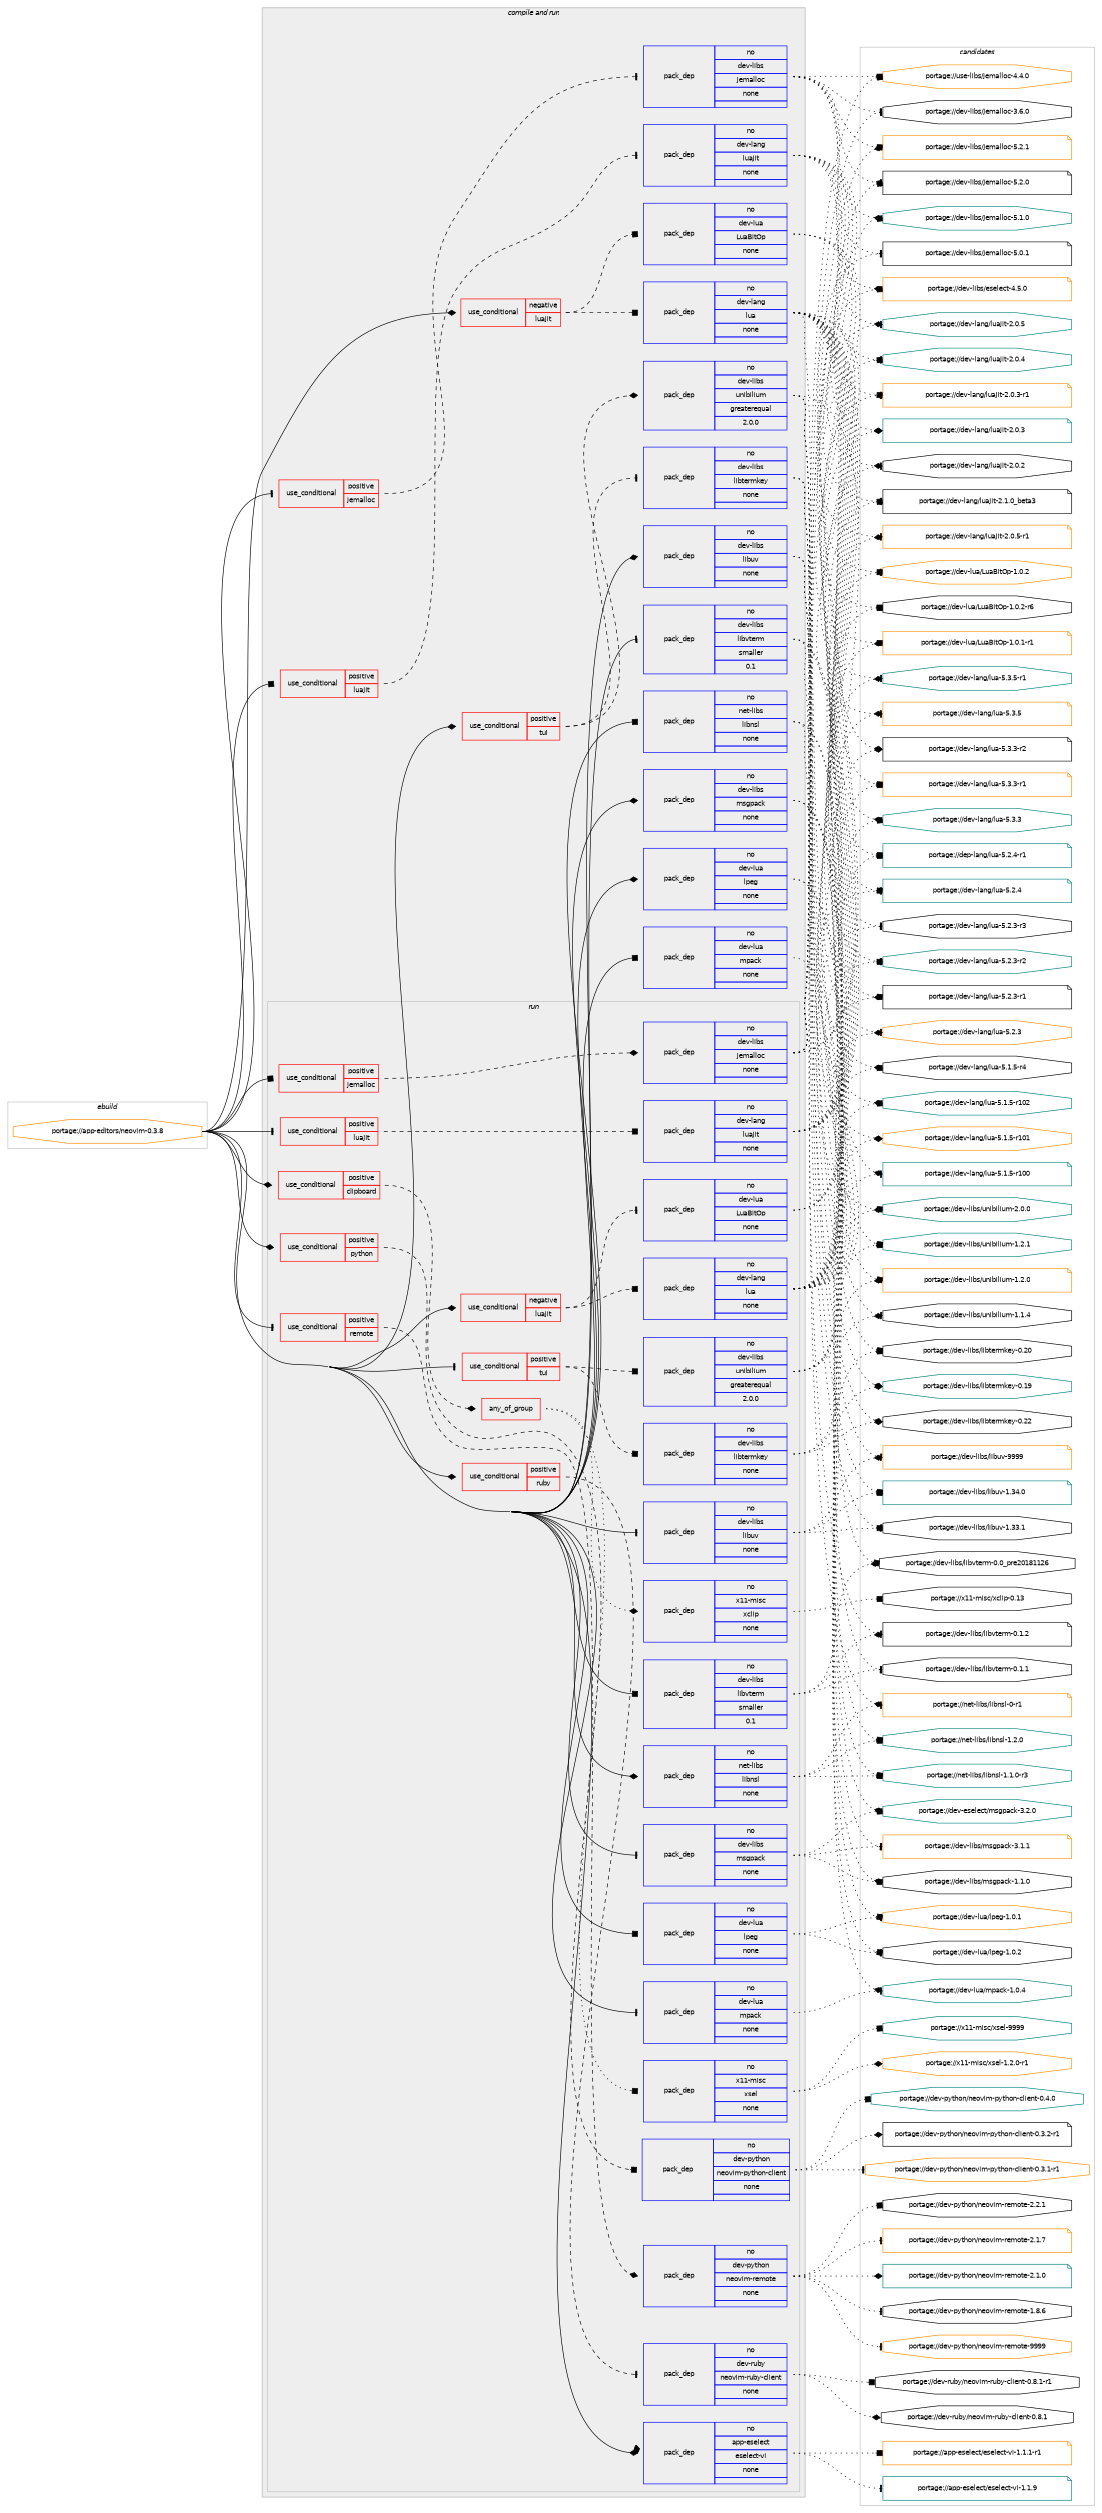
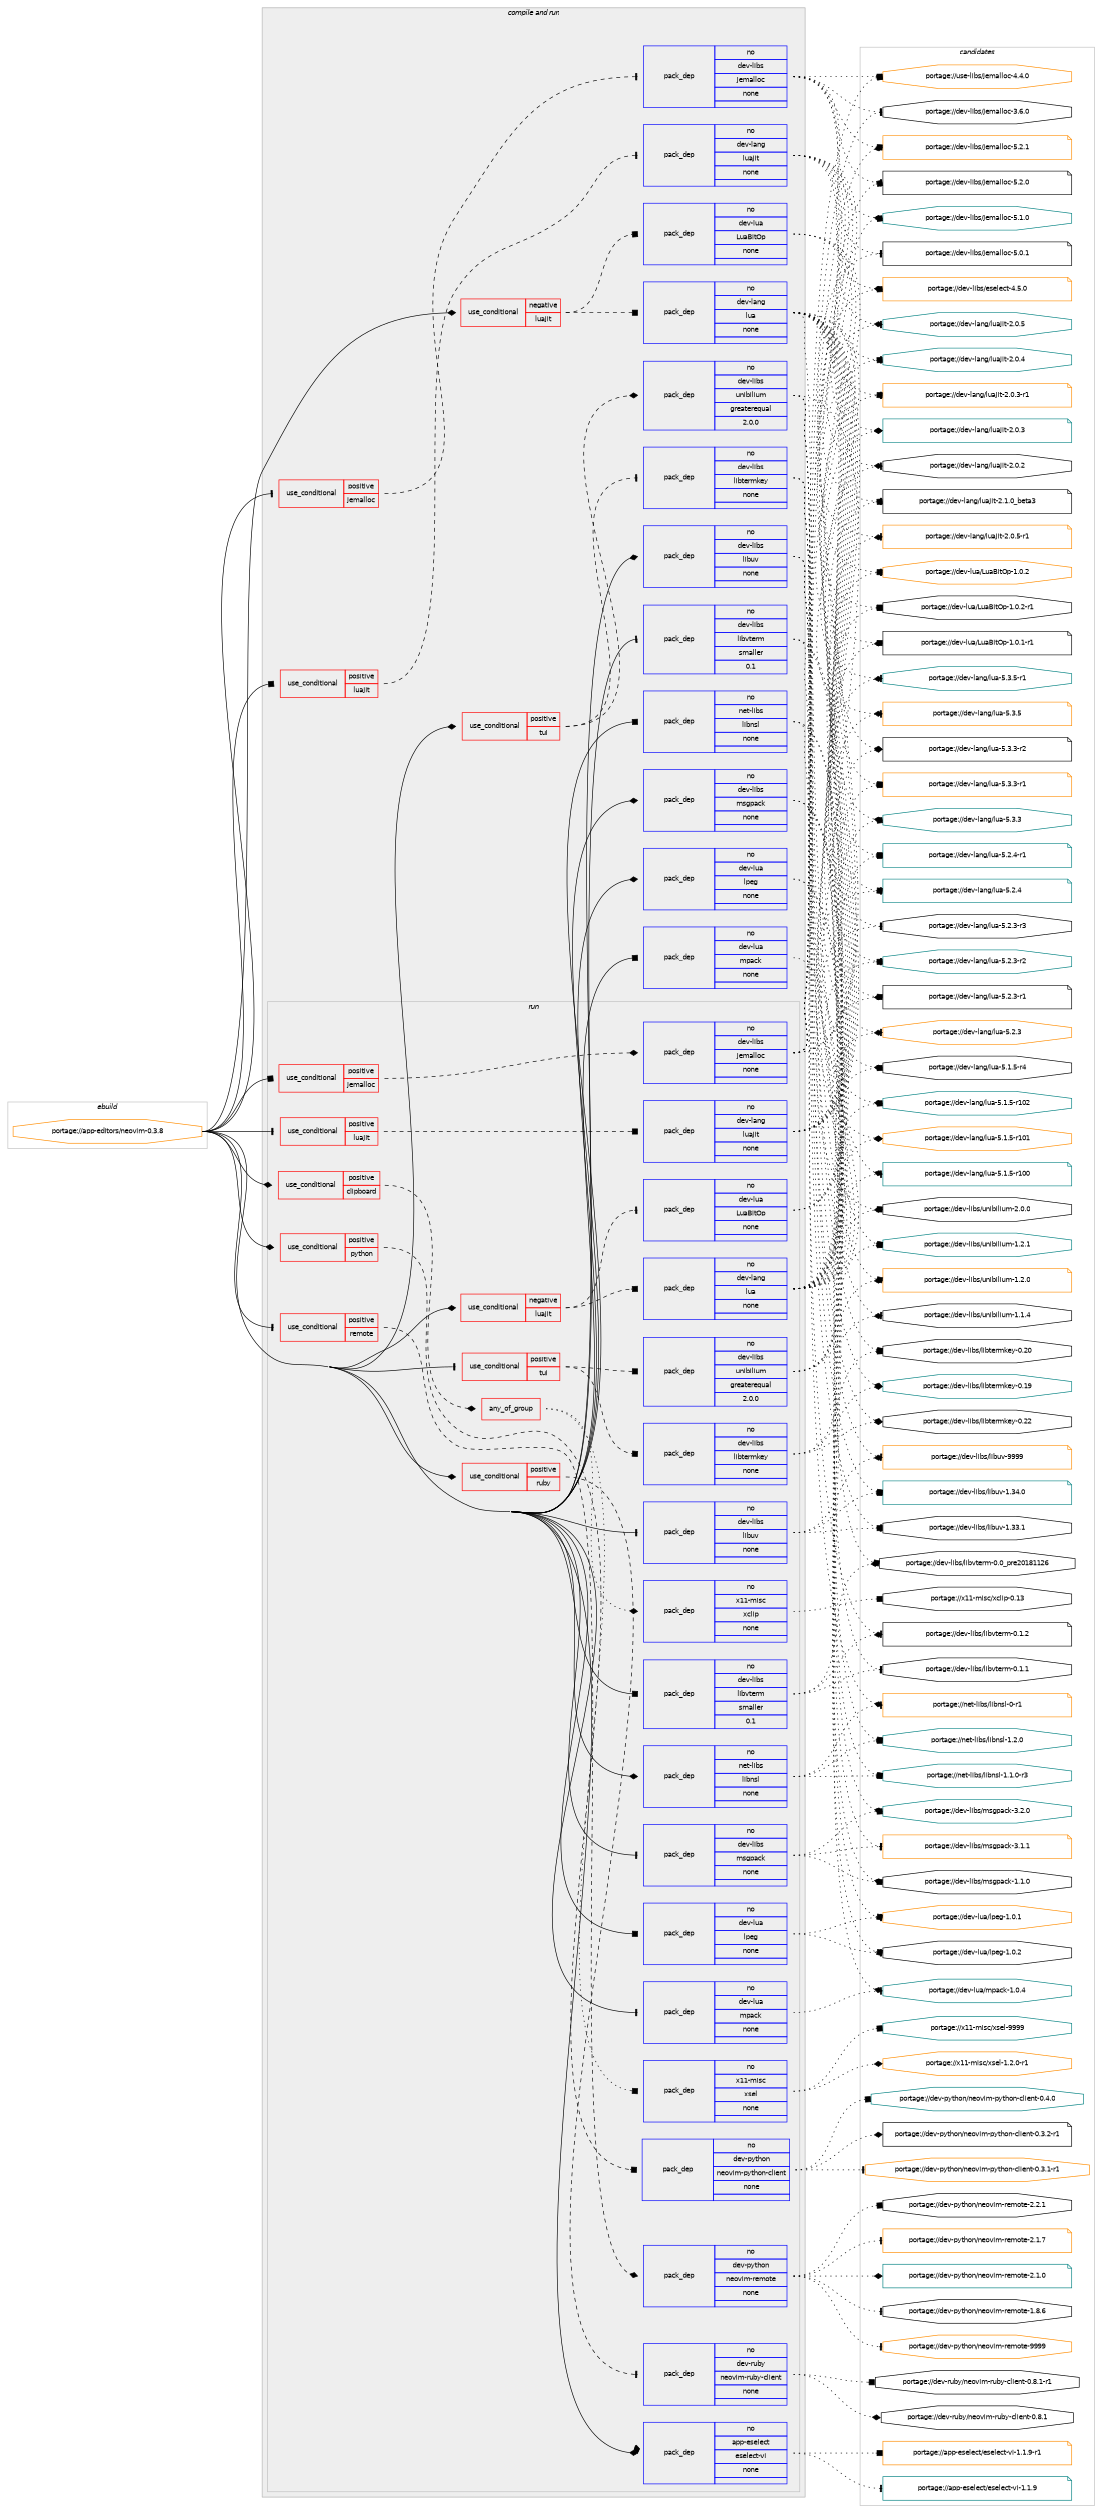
node "portage://dev-lua/LuaBitOp-1.0.2-r6": label "portage://dev-lua/LuaBitOp-1.0.2-r6" -> "portage://dev-lua/LuaBitOp-1.0.2-r1"
node "portage://dev-lua/LuaBitOp-1.0.1-r1": color darkorange -> black
node "portage://dep-lang/lua-5.2.4-r1": label "portage://dep-lang/lua-5.2.4-r1" -> "portage://dev-lang/lua-5.2.4-r1"
node "portage://dev-libs/unibilium-2.0.0": color teal -> black
node "portage://dev-eselect/msgpack-3.2.0": label "portage://dev-eselect/msgpack-3.2.0" -> "portage://dev-libs/msgpack-3.2.0"
node "portage://app-eselect/eselect-vi-1.1.1-r1": label "portage://app-eselect/eselect-vi-1.1.1-r1" -> "portage://app-eselect/eselect-vi-1.1.9-r1"
